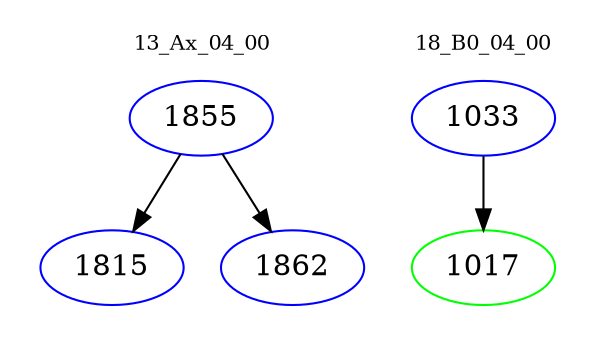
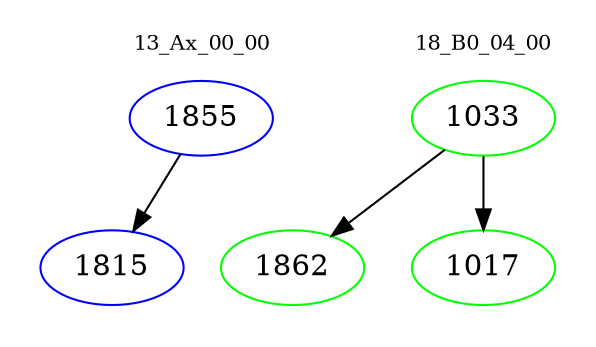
cluster "13_Ax_04_00": label "13_Ax_04_00" -> "13_Ax_00_00"
node "1033": color blue -> green
edge "1855" -> "1862": now "1033" -> "1862"
node "1862": color blue -> green
